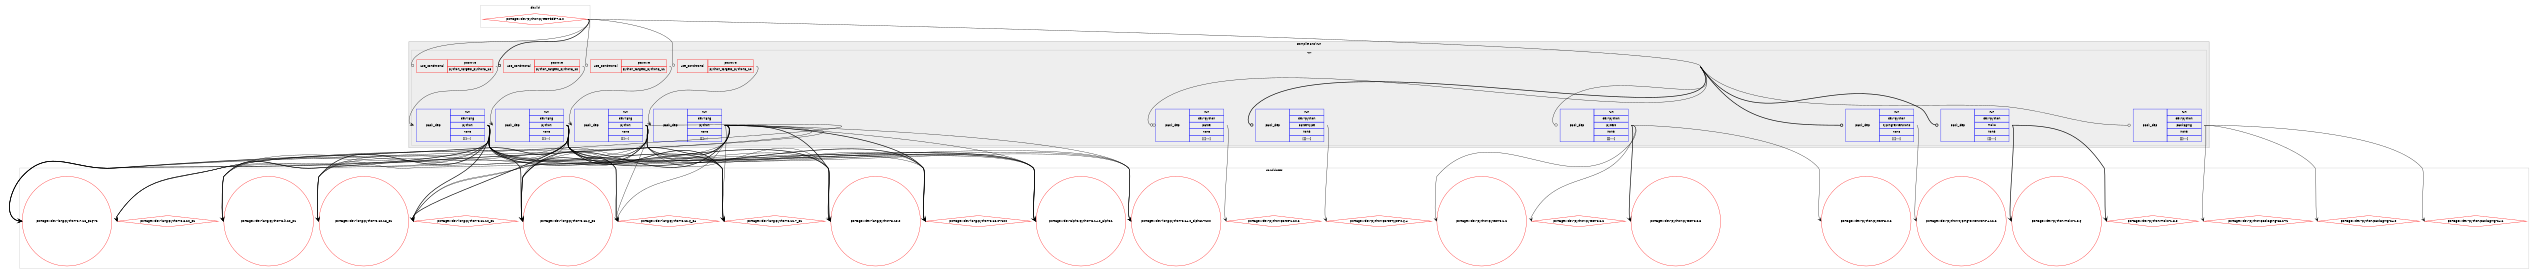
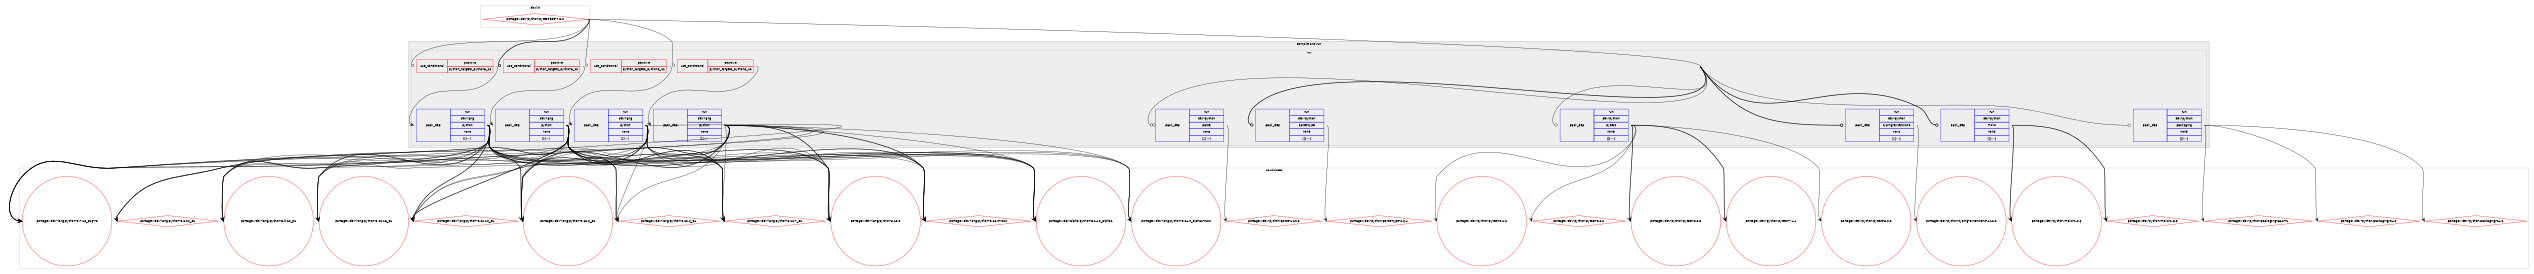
node "portage://dev-python/pytest-7.4.4": added
